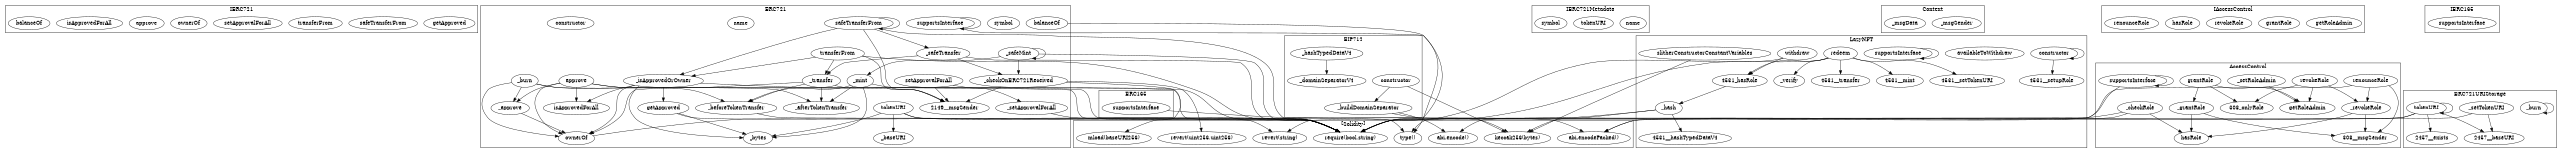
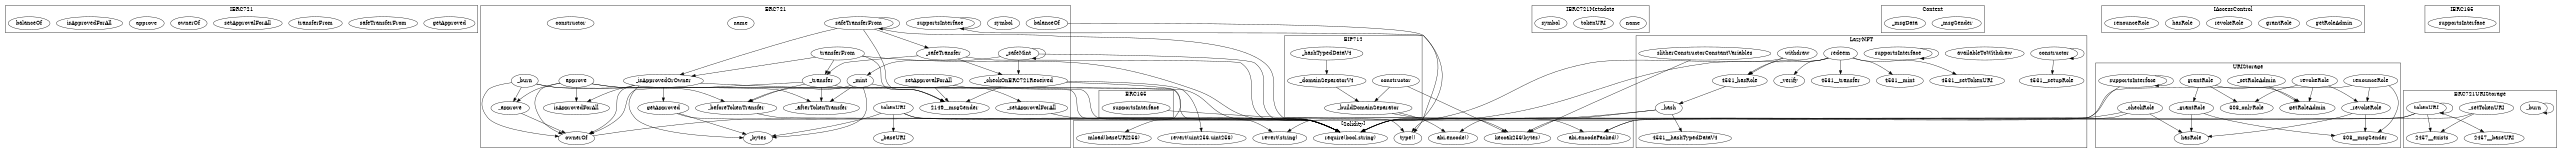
cluster "AccessControl": label "AccessControl" -> "URIStorage"
edge "_domainSeparatorV4" -> "_buildDomainSeparator": added
edge "_setTokenURI" -> "2457__baseURI": now "_setTokenURI" -> "2457__exists"
